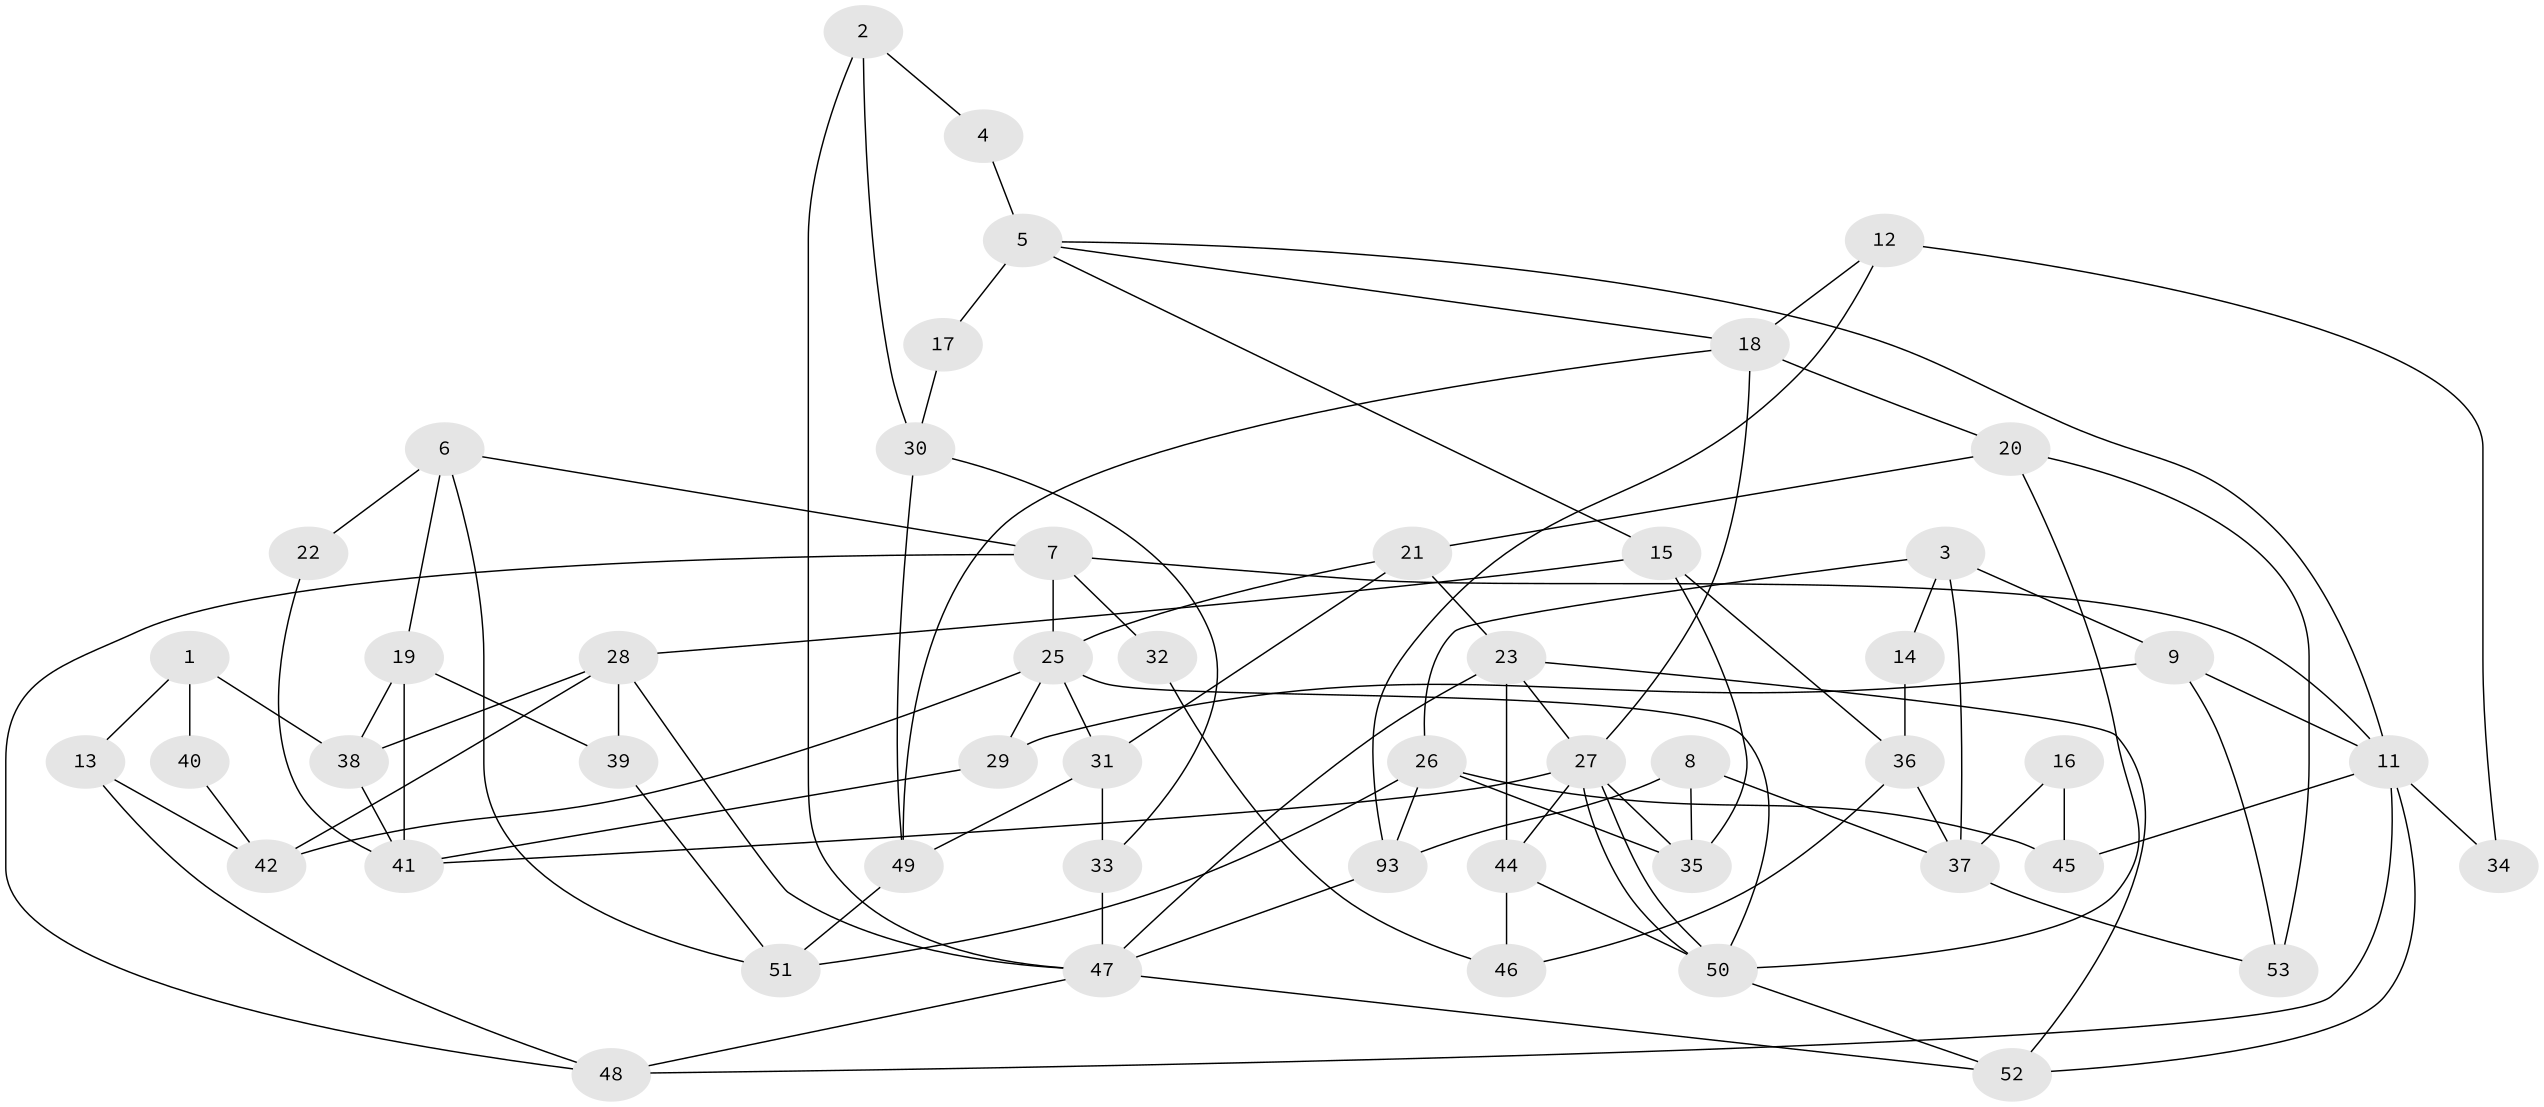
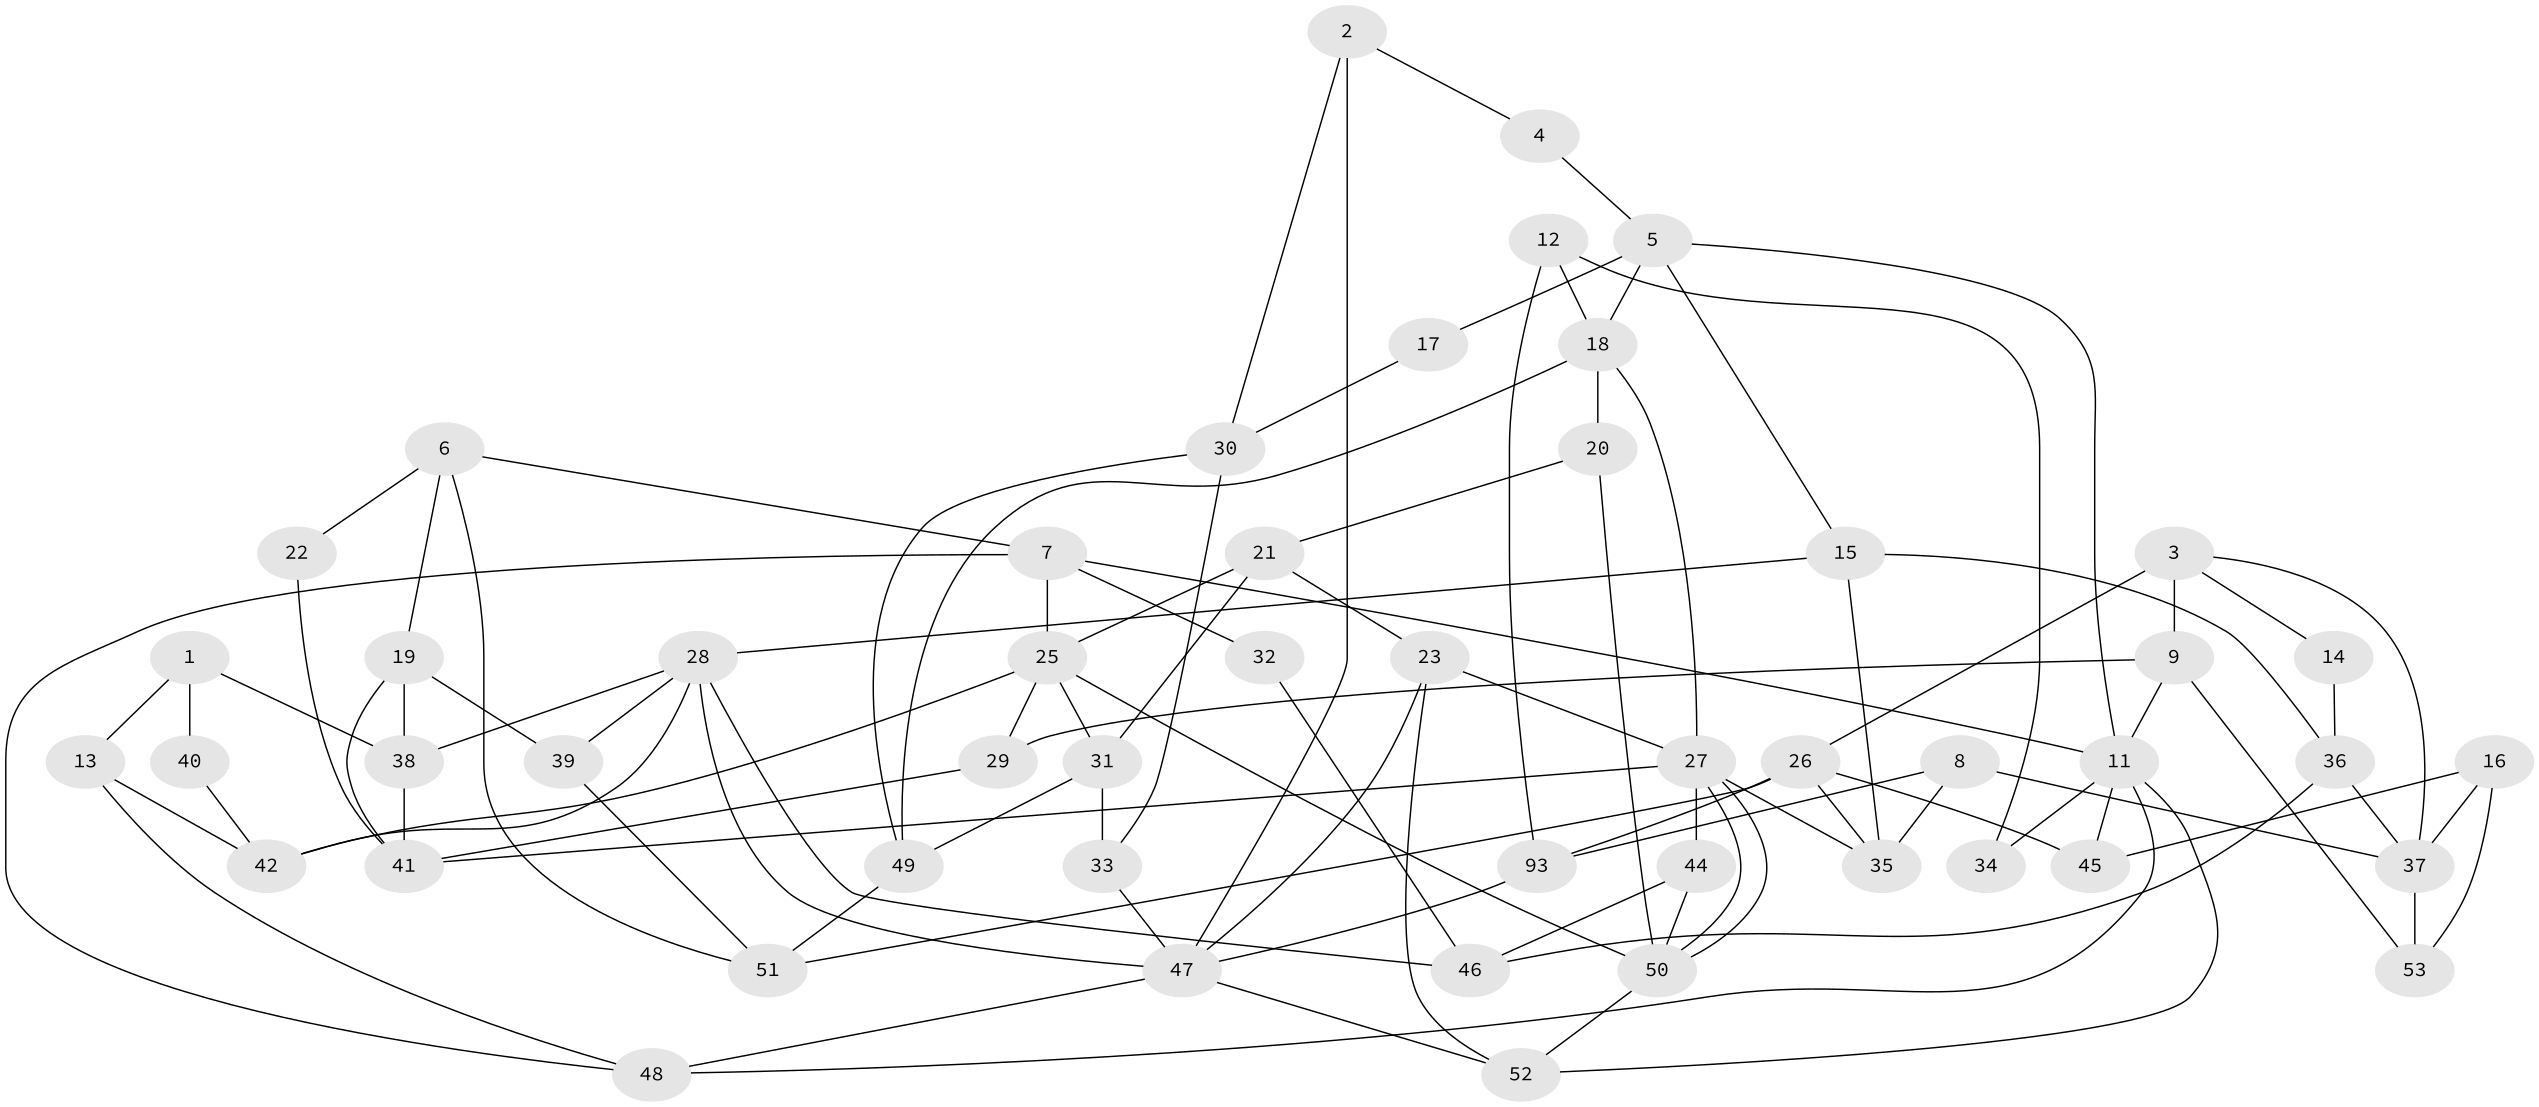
edge "20" -- "53": now "16" -- "53"
edge "23" -- "44": removed
edge "28" -- "46": added
